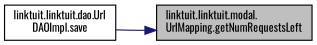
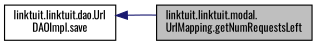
edge "linktuit.linktuit.dao.Url DAOImpl.save" -> "linktuit.linktuit.modal. UrlMapping.getNumRequestsLeft": reversed
